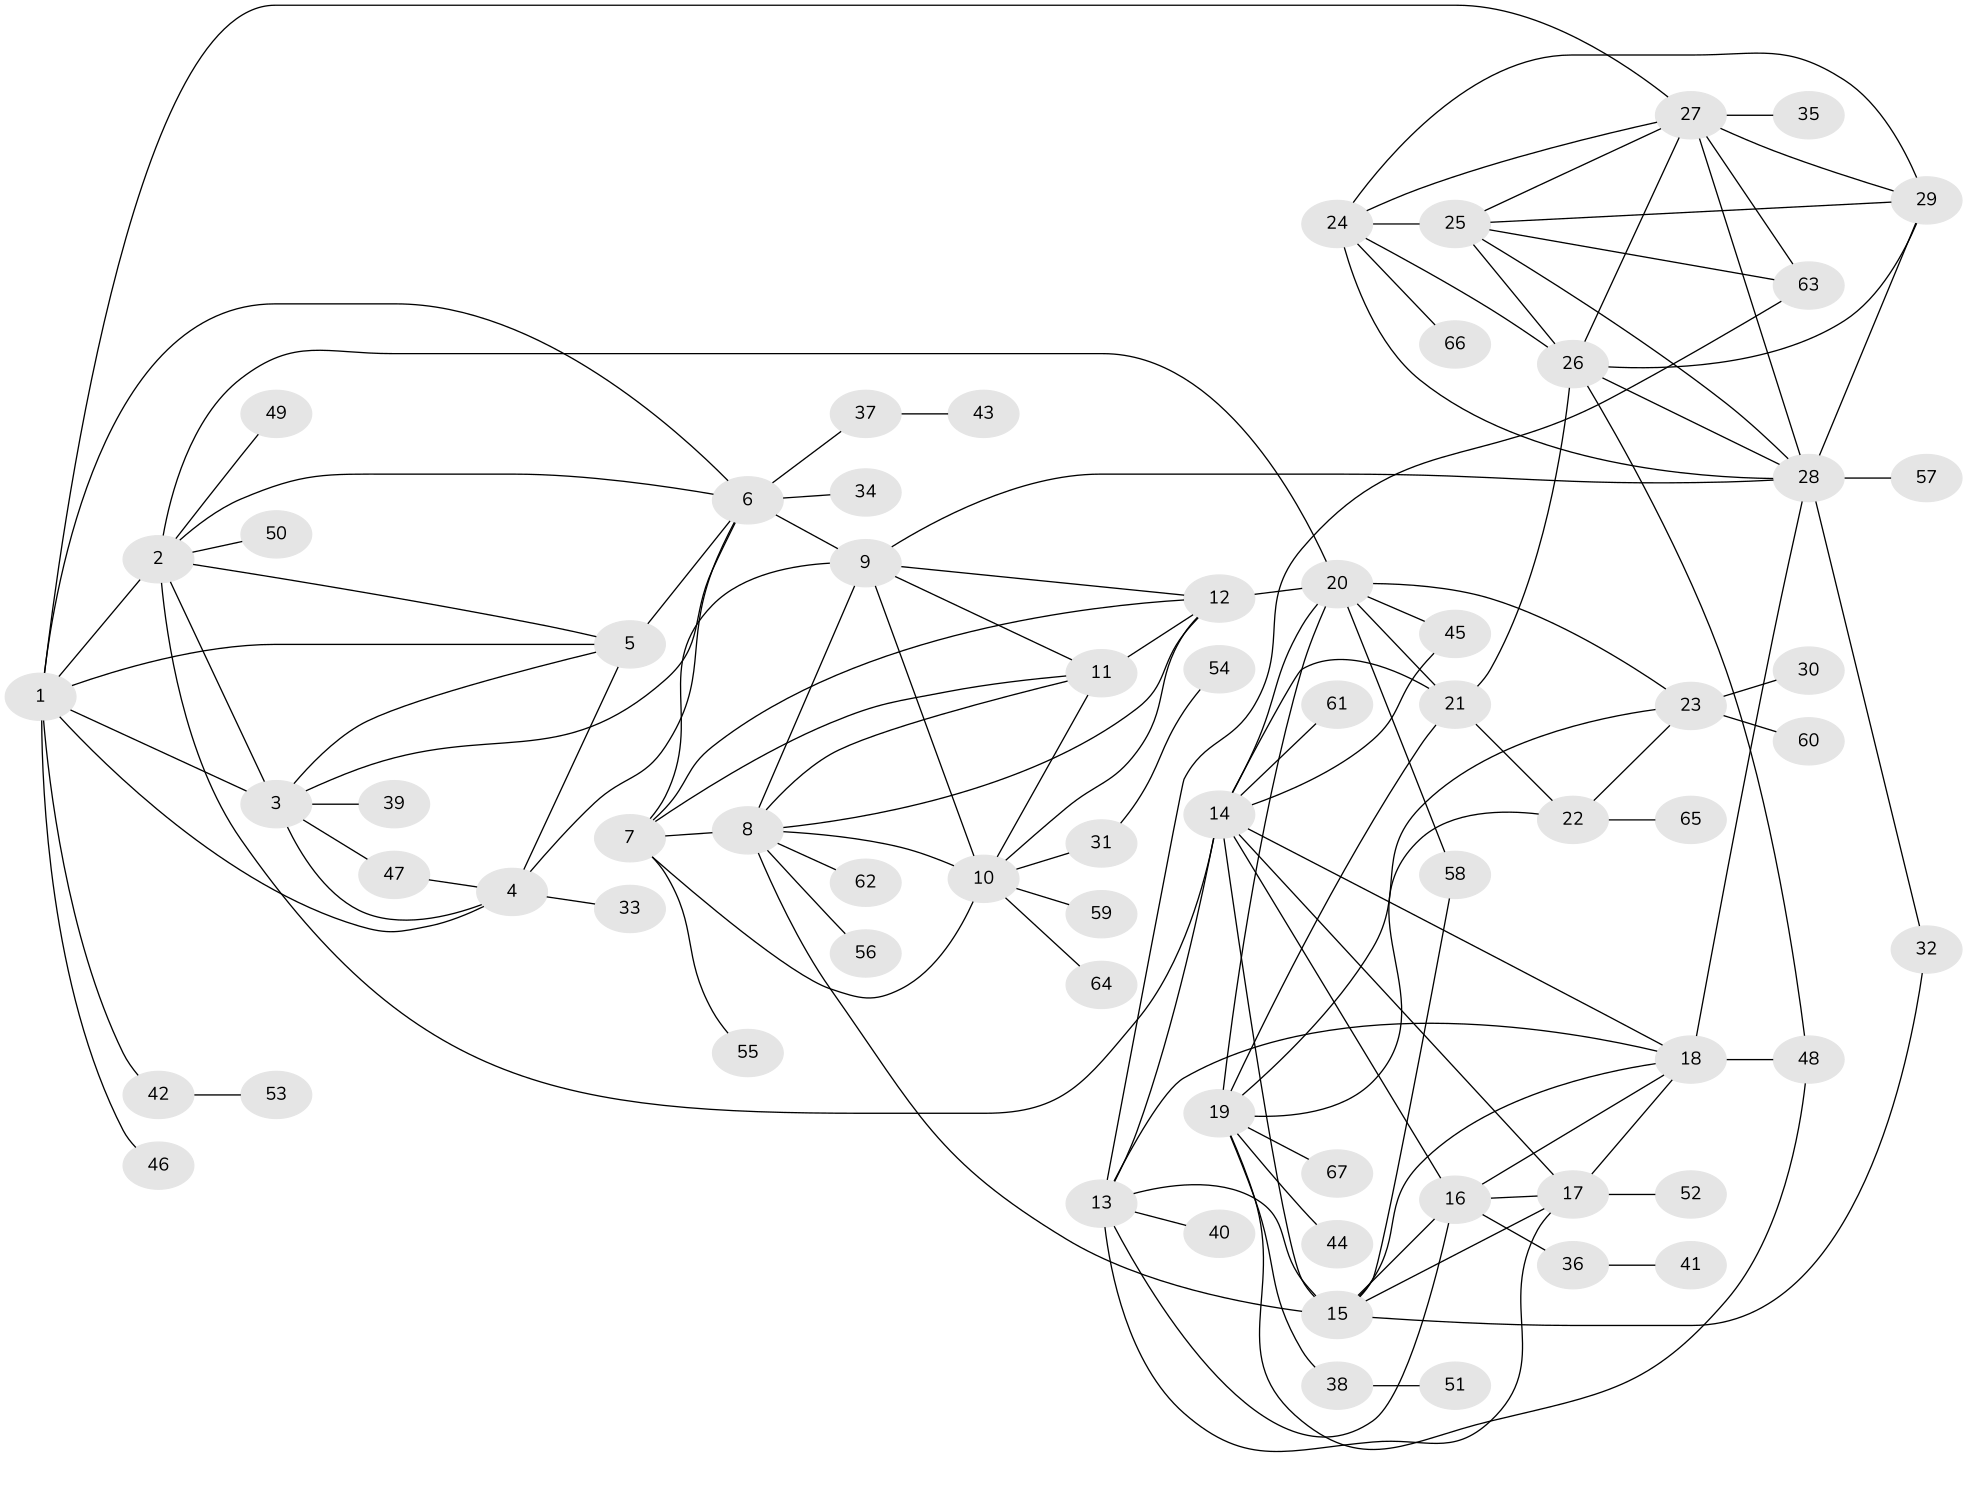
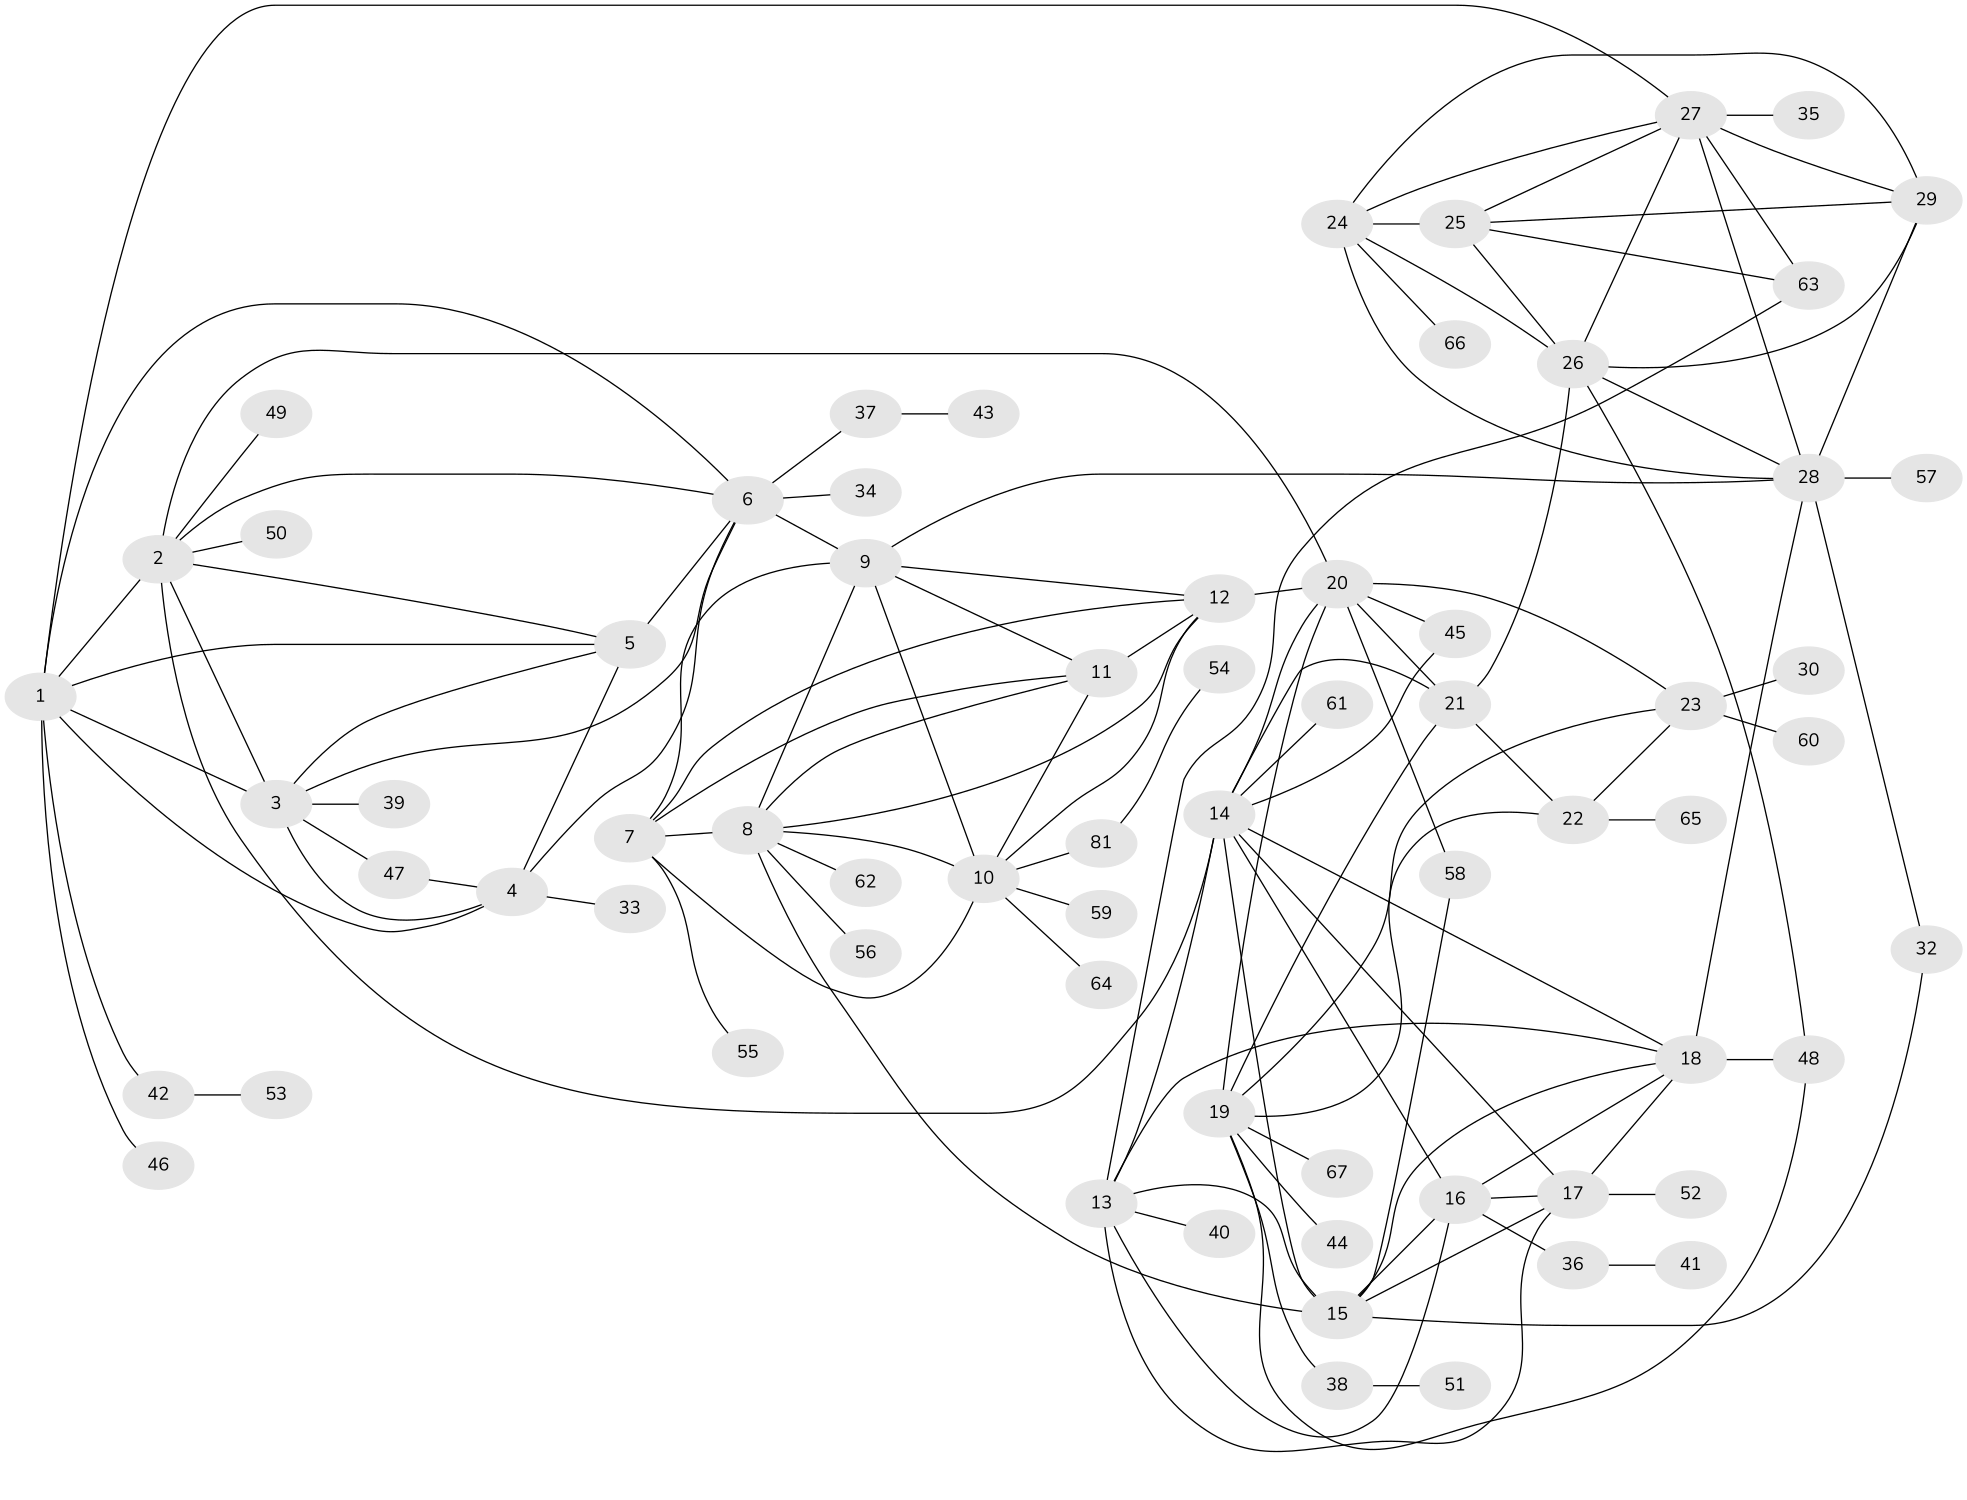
edge "25" -- "28": removed
node "31": label "31" -> "81"
